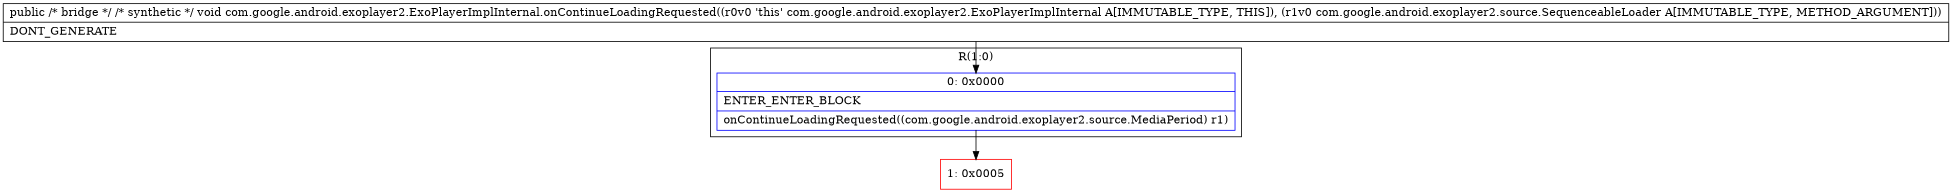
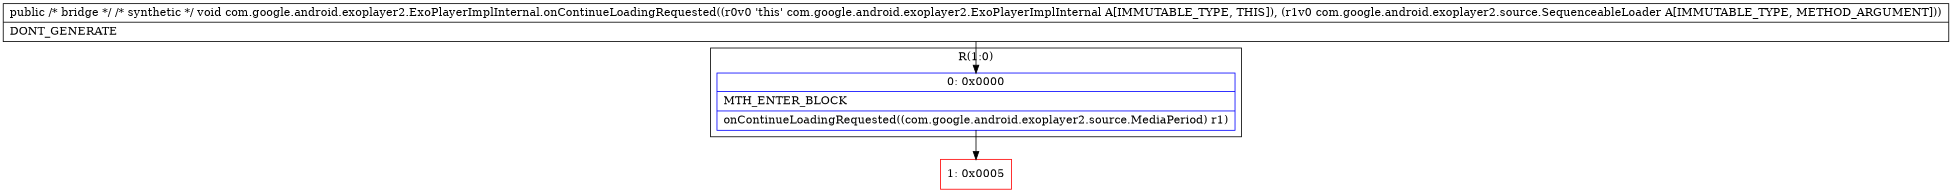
node "0: 0x0000": text "ENTER_ENTER_BLOCK" -> "MTH_ENTER_BLOCK"
